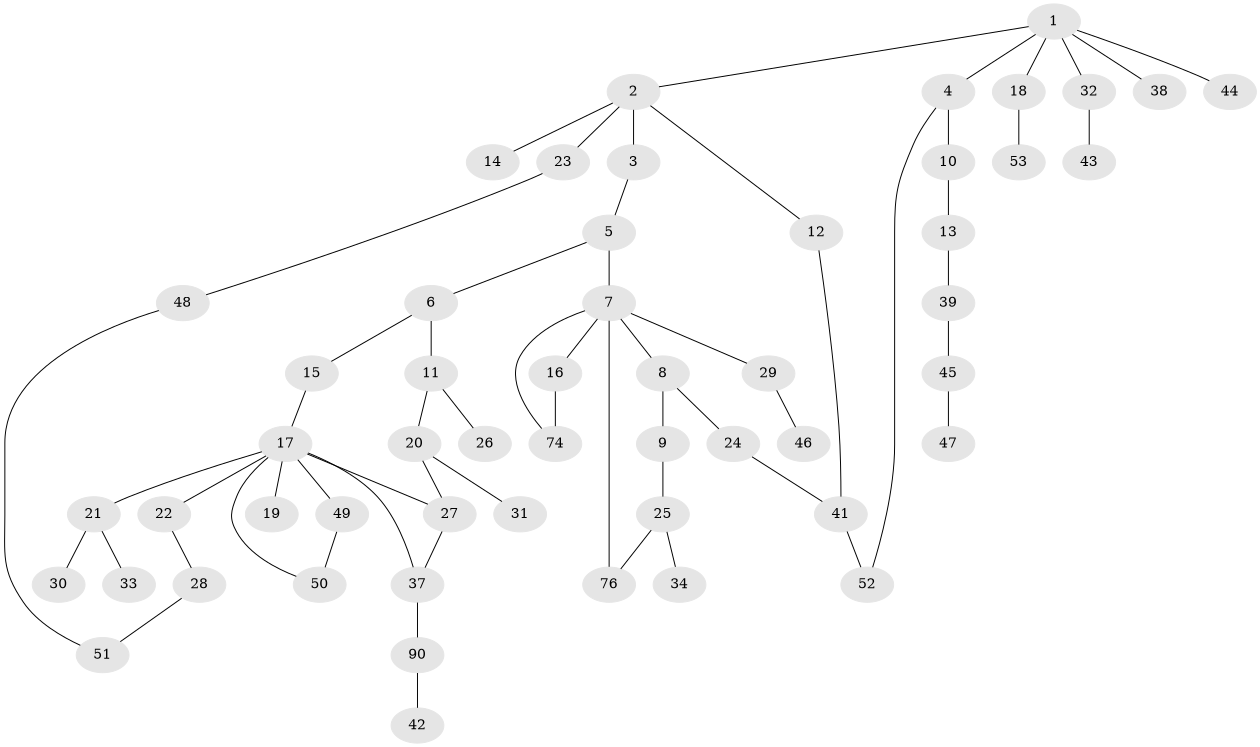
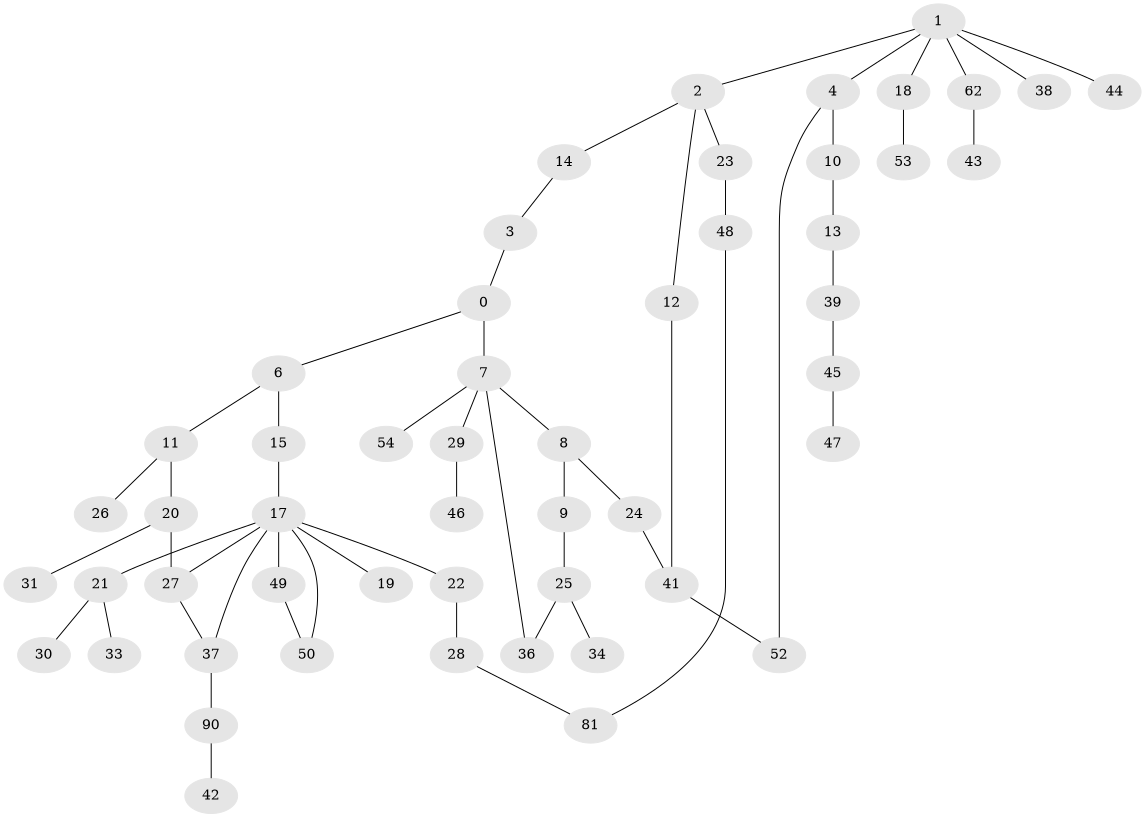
node "32": label "32" -> "62"
edge "2" -- "3": now "14" -- "3"
node "5": label "5" -> "0"
node "16": removed
node "74": label "74" -> "54"
node "76": label "76" -> "36"
node "51": label "51" -> "81"
